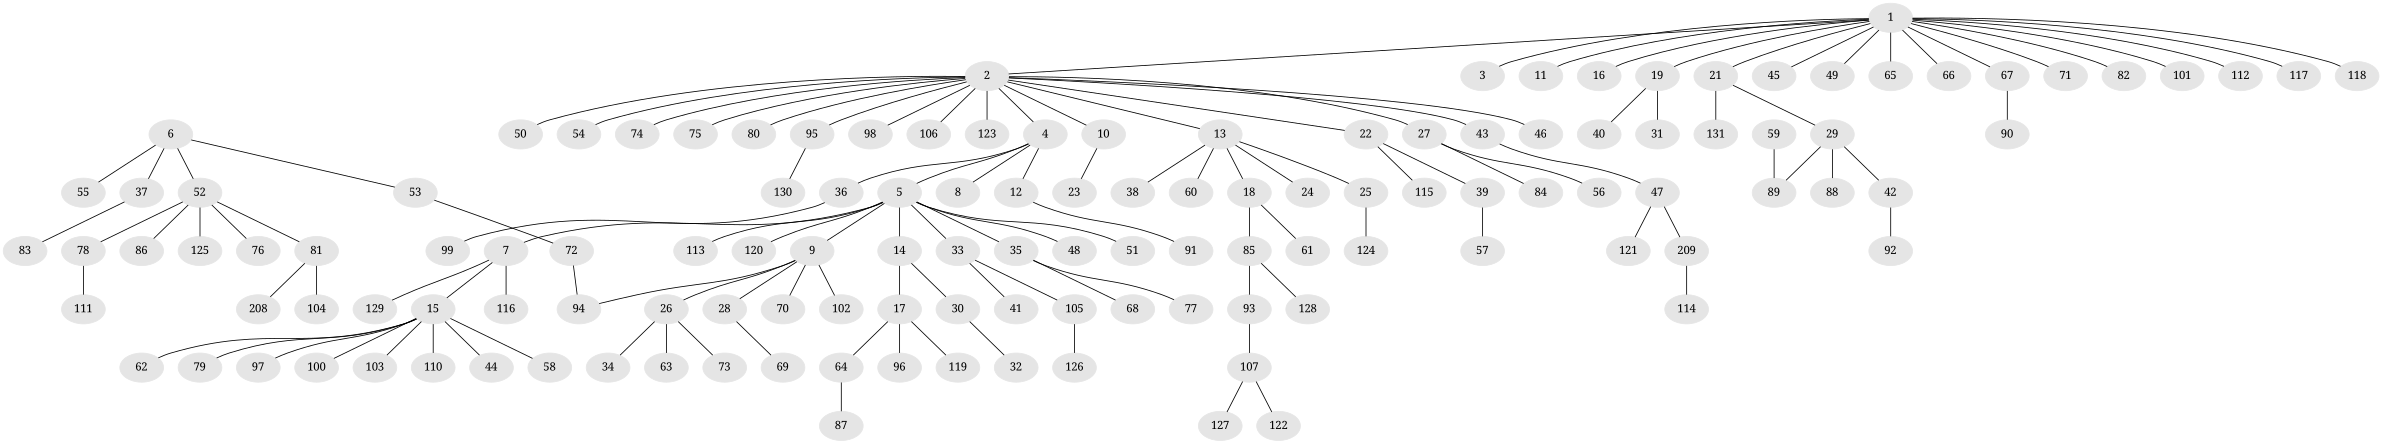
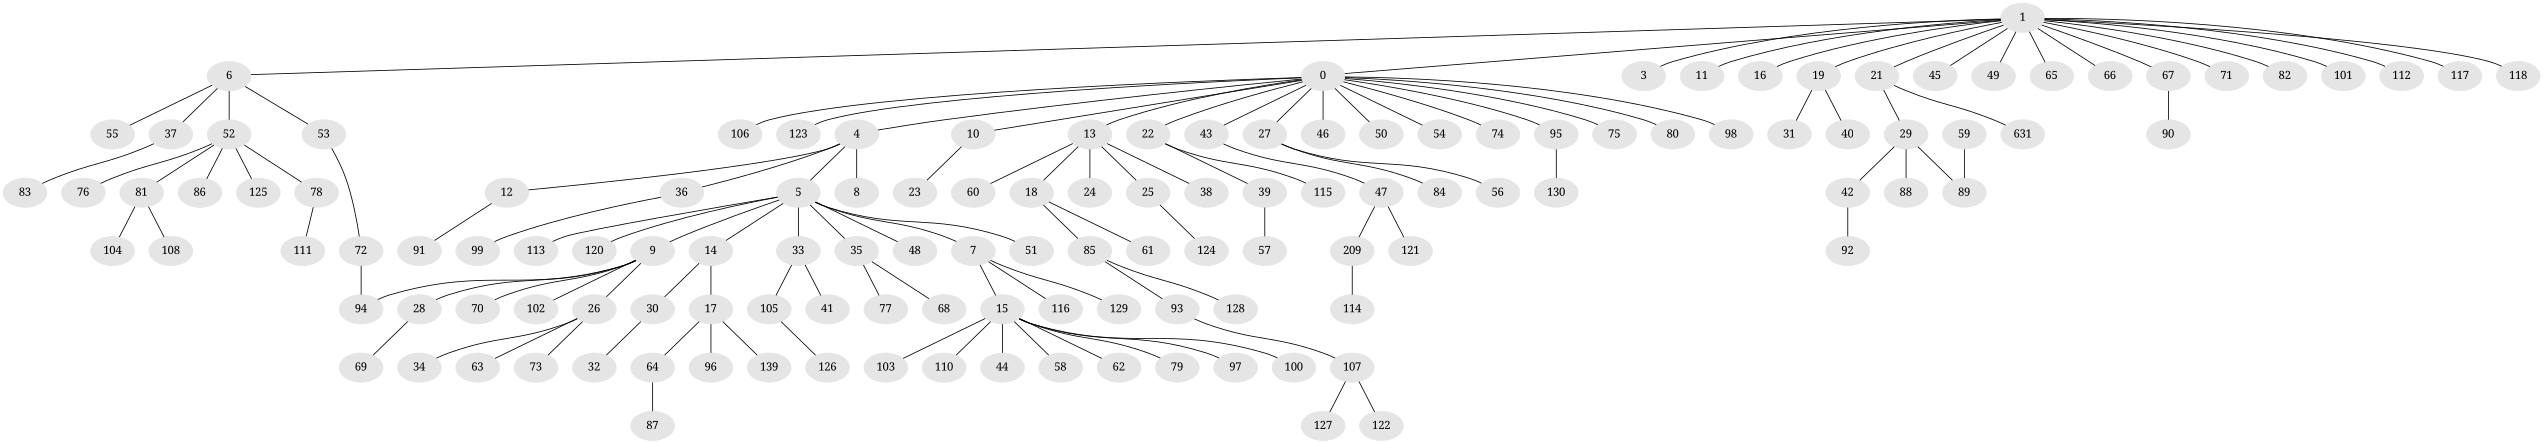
edge "1" -- "6": added
node "2": label "2" -> "0"
node "131": label "131" -> "631"
node "208": label "208" -> "108"
node "119": label "119" -> "139"
